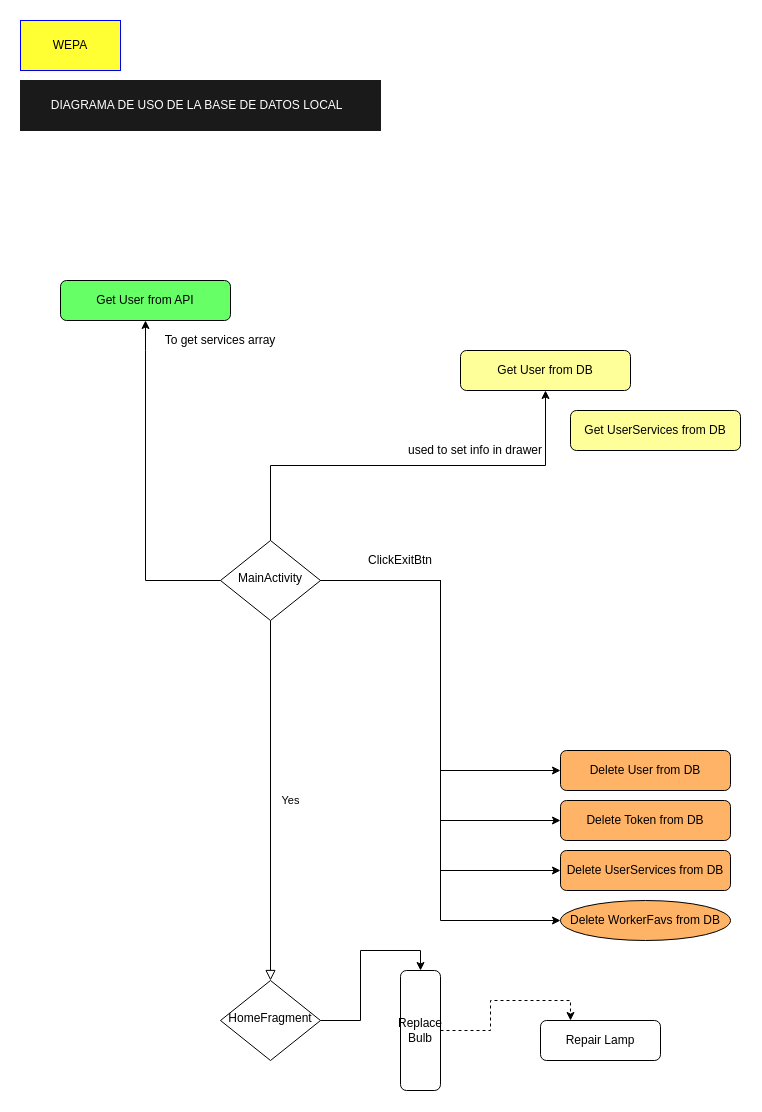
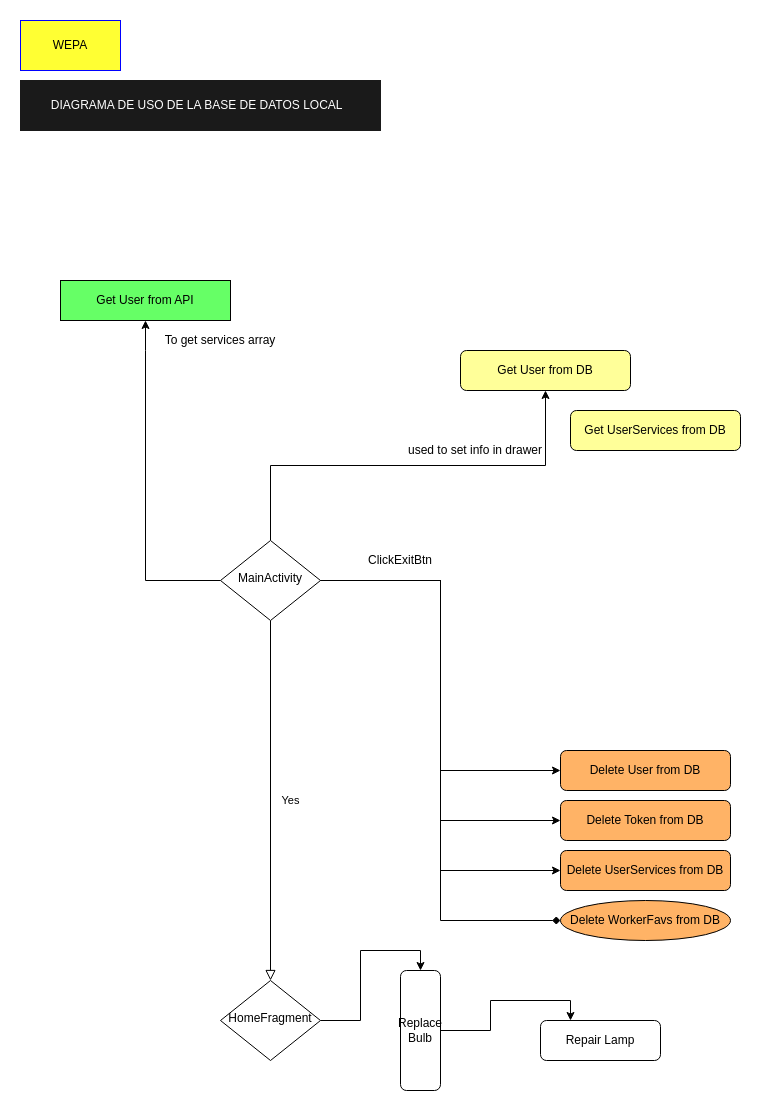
node "Get User from API": shape rounded rectangle -> rectangle
edge "MainActivity" -> "Delete WorkerFavs from DB": arrowhead classic -> diamond
edge "Replace Bulb" -> "Repair Lamp": style dashed -> solid
